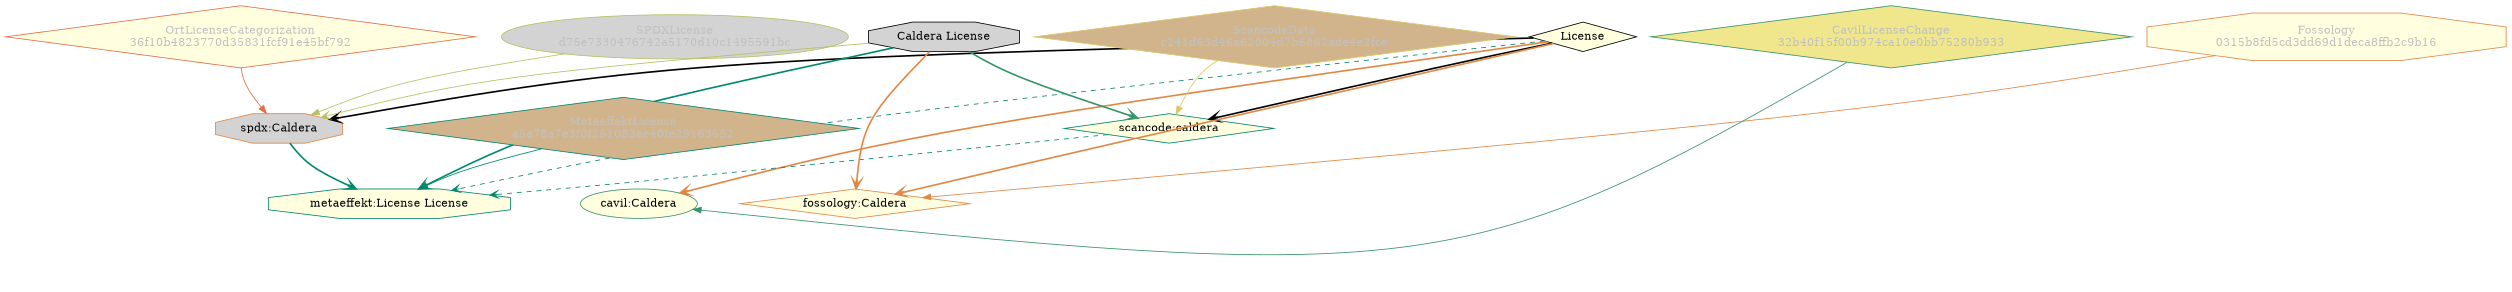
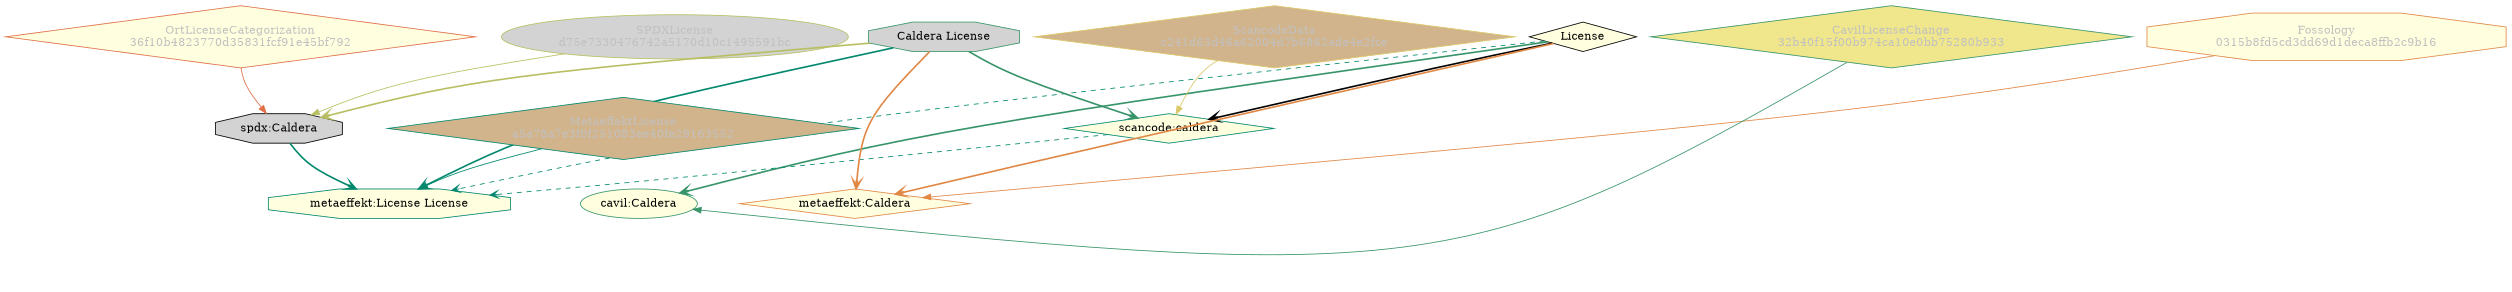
node "Caldera License": color black -> #379469
edge "License" -> "spdx:Caldera": removed
edge "Caldera License" -> "spdx:Caldera": style solid -> bold
edge "License" -> "cavil:Caldera": color #e18745 -> #379469
node "spdx:Caldera": color #e18745 -> black
node "fossology:Caldera": label "fossology:Caldera" -> "metaeffekt:Caldera"
